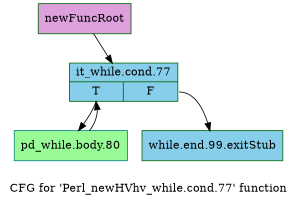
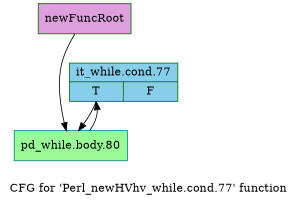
edge "newFuncRoot" -> "it_while.cond.77": now "newFuncRoot" -> "pd_while.body.80"
node "while.end.99.exitStub": removed
